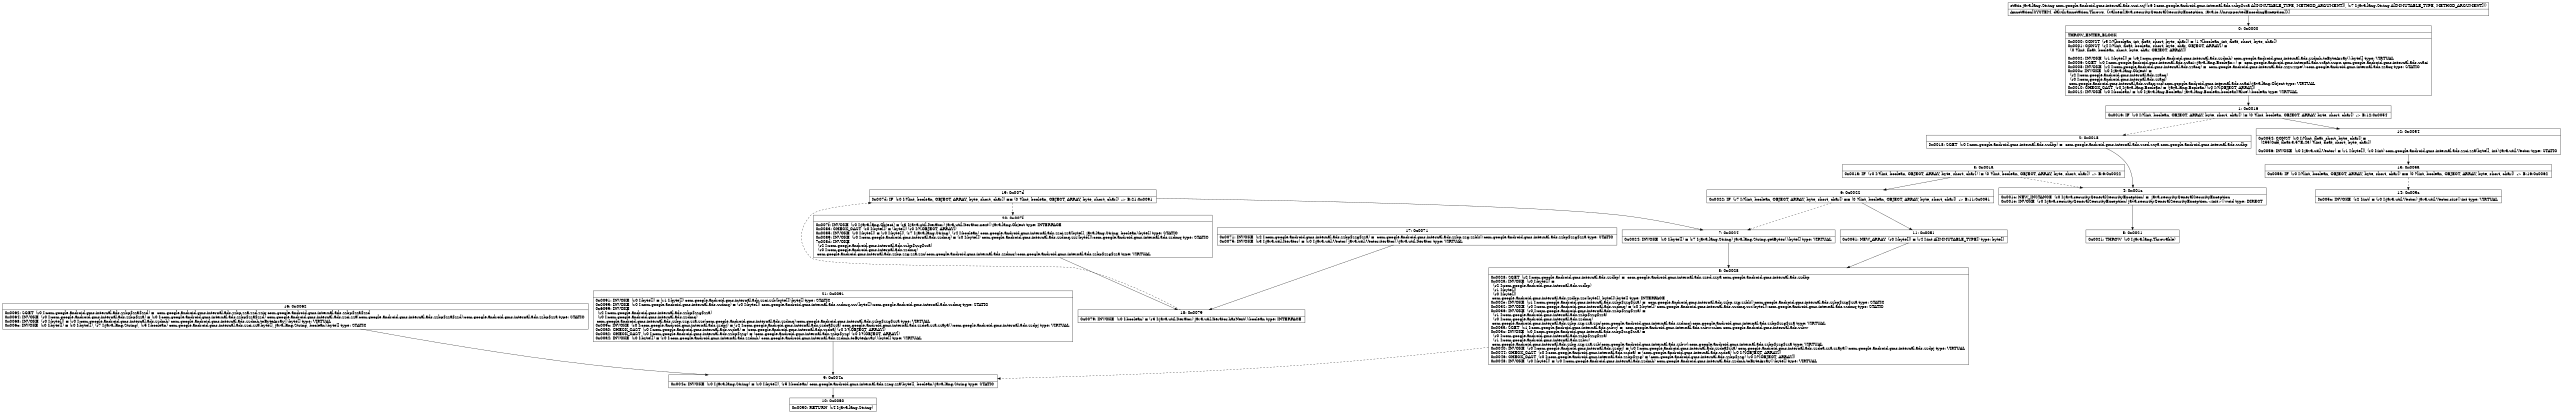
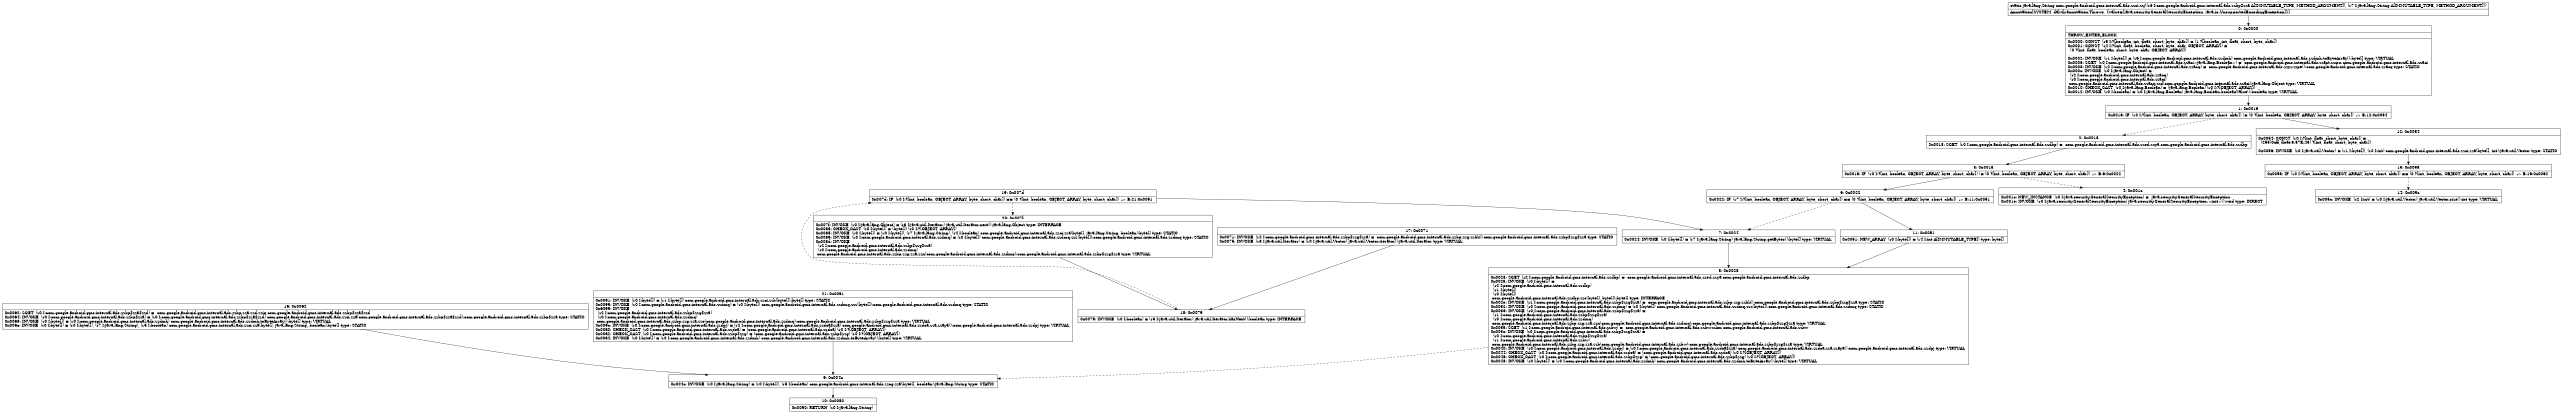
edge "2: 0x0018" -> "4: 0x001c": now "2: 0x0018" -> "3: 0x001a"
node "5: 0x0021": removed
node "20: 0x007f": text "7x008d: INVOKE" -> "0x008d: INVOKE"
node "10: 0x0050": text "0x0050: RETURN  (r4 I:java.lang.String)" -> "0x0050: RETURN  (r0 I:java.lang.String)"
